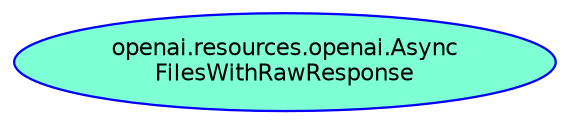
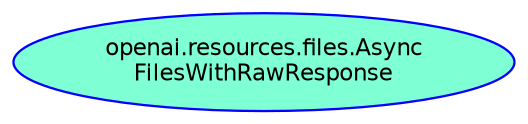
node "openai.resources.openai.Async FilesWithRawResponse": label "openai.resources.openai.Async FilesWithRawResponse" -> "openai.resources.files.Async FilesWithRawResponse"
